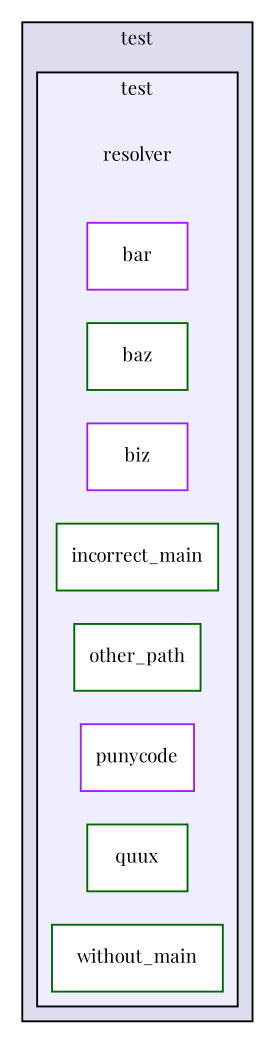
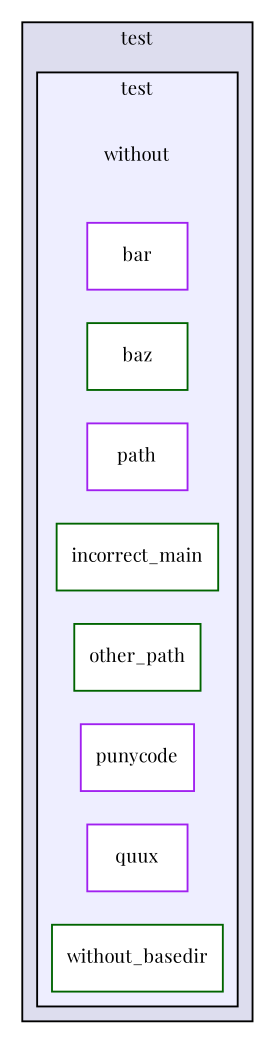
node "resolver": label "resolver" -> "without"
node "biz": label "biz" -> "path"
node "quux": color darkgreen -> purple
node "without_main": label "without_main" -> "without_basedir"
